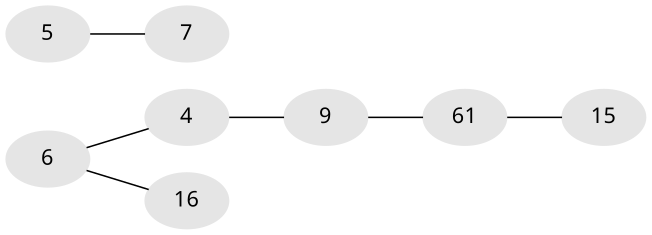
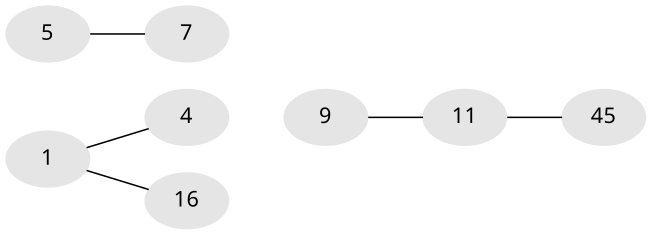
edge "4" -- "9": removed
node "61": label "61" -> "11"
node "15": label "15" -> "45"
node "6": label "6" -> "1"
